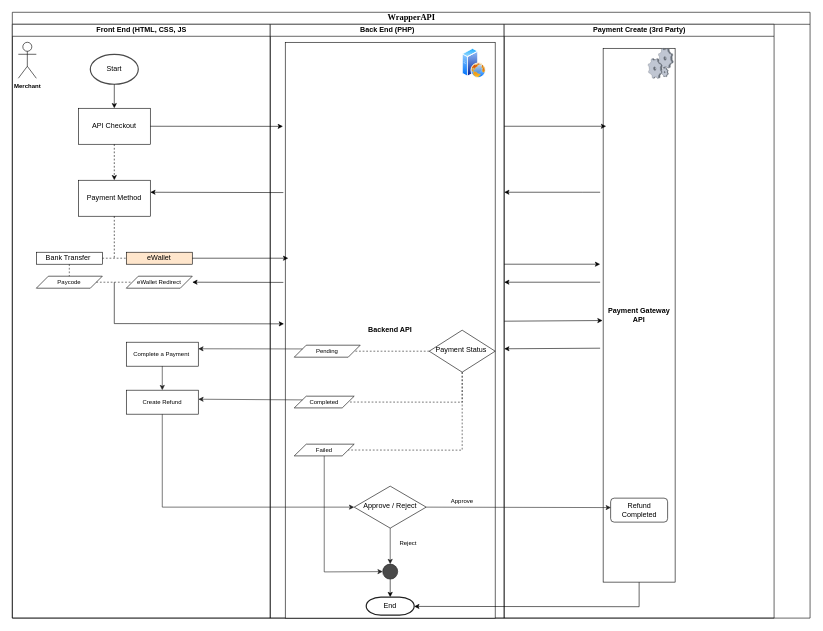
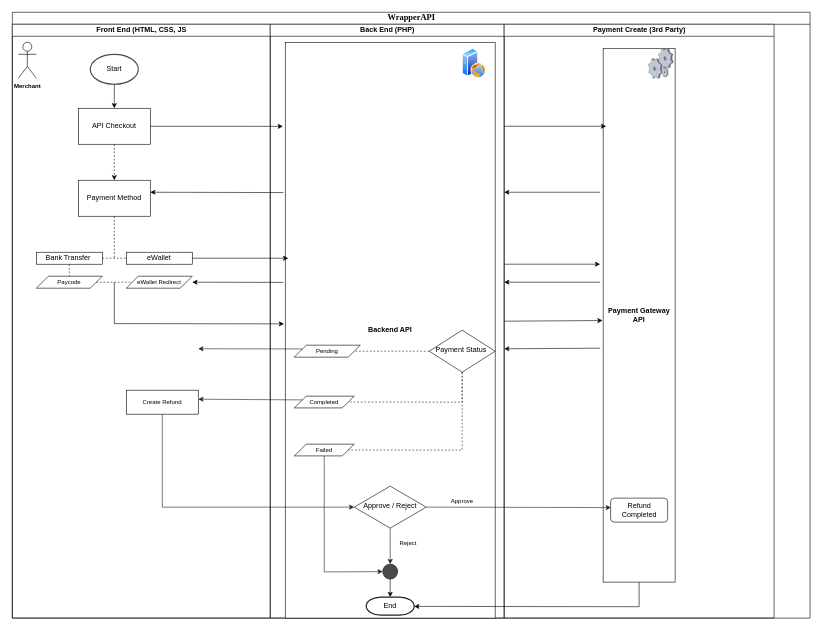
node "eWallet": fillcolor #ffe6cc -> #ffffff
node "Complete a Payment": removed
edge "Complete a Payment" -> "Create Refund": removed
